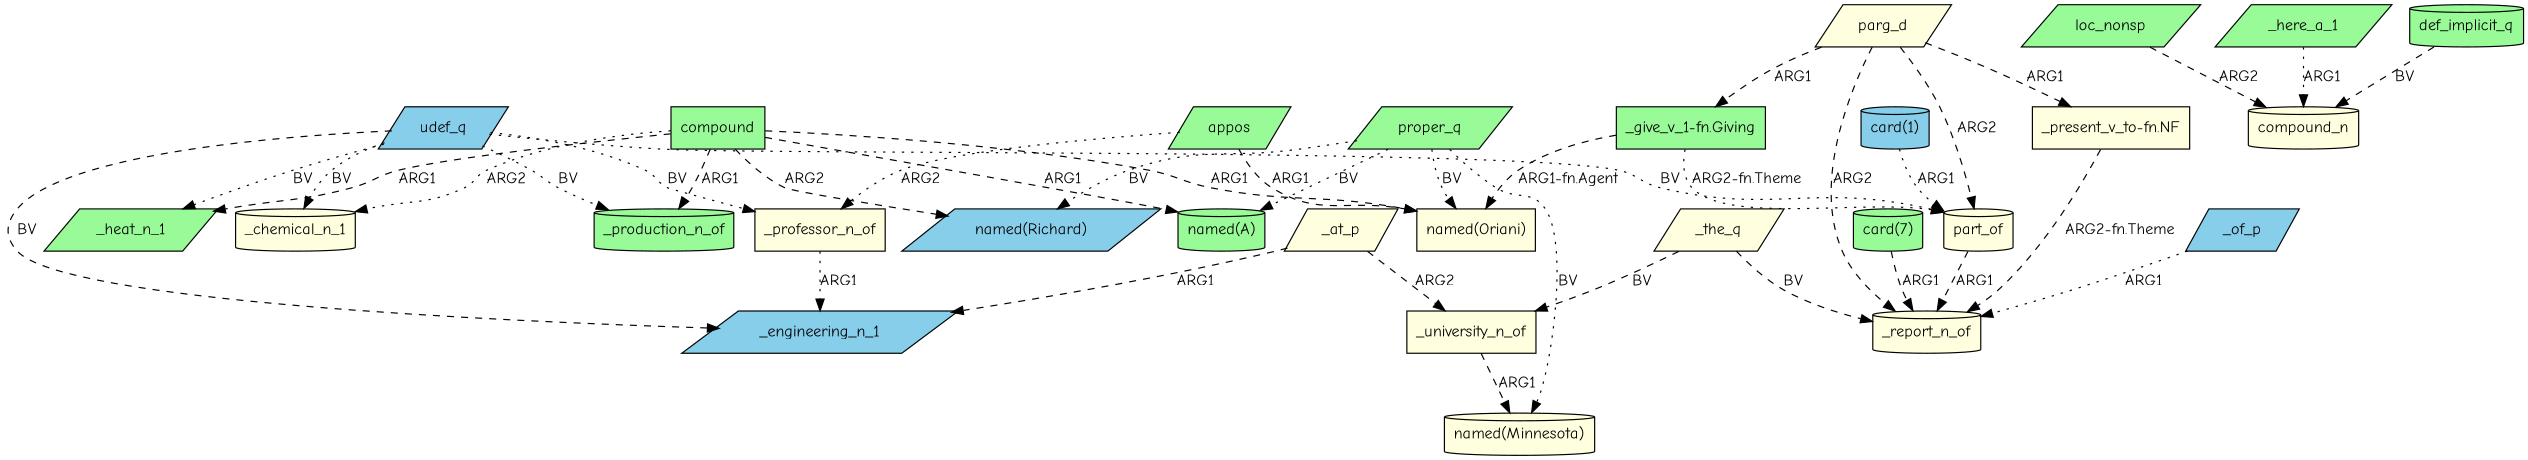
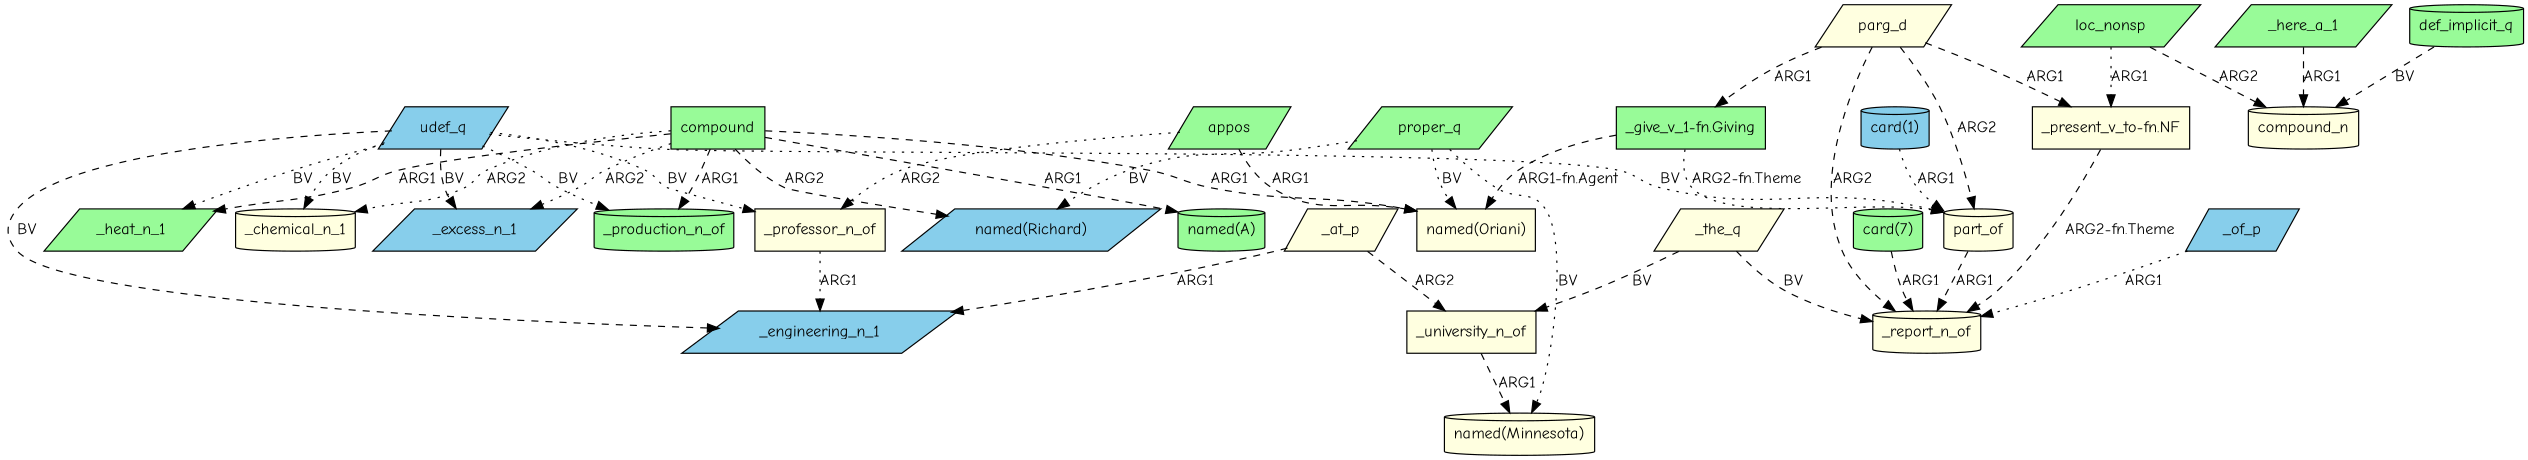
edge "loc_nonsp" -> "_present_v_to-fn.NF": added, label "ARG1"
edge "_here_a_1" -> "compound_n": style dotted -> dashed
edge "proper_q" -> "named(A)": removed, label "BV"
node "_excess_n_1": added
